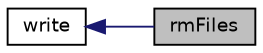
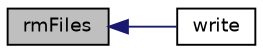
edge "rmFiles" -> "write": reversed
